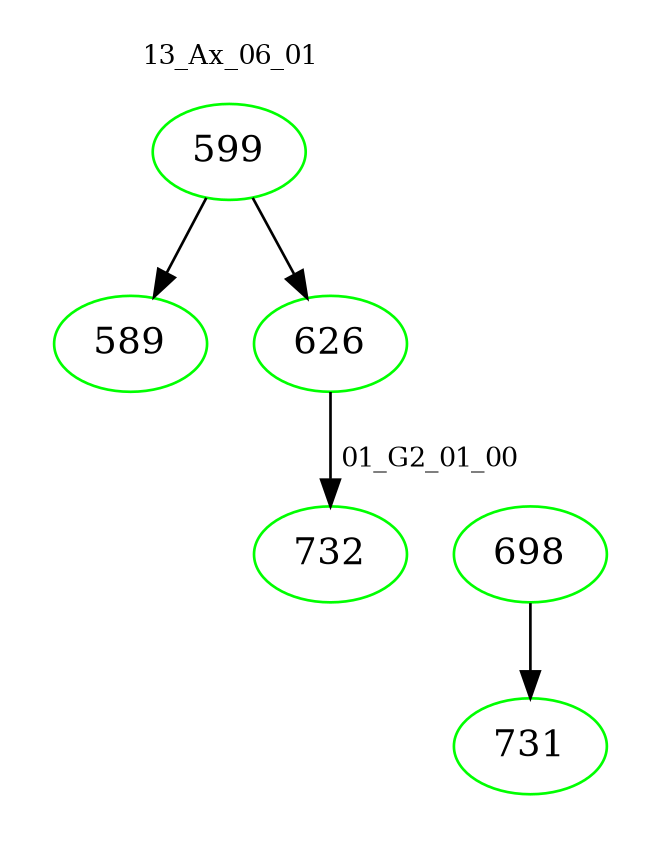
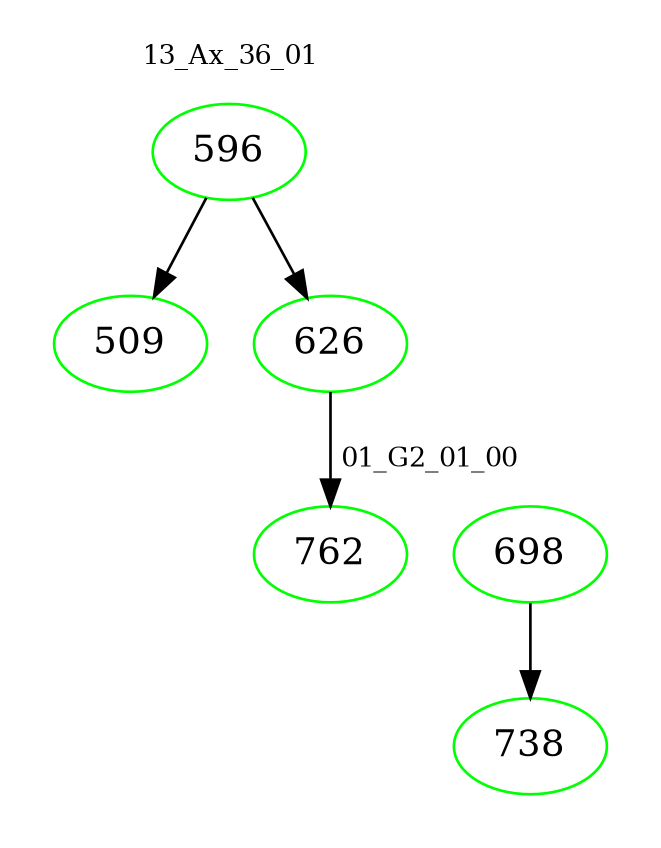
cluster "13_Ax_06_01": label "13_Ax_06_01" -> "13_Ax_36_01"
node "599": label "599" -> "596"
node "589": label "589" -> "509"
node "732": label "732" -> "762"
node "731": label "731" -> "738"
